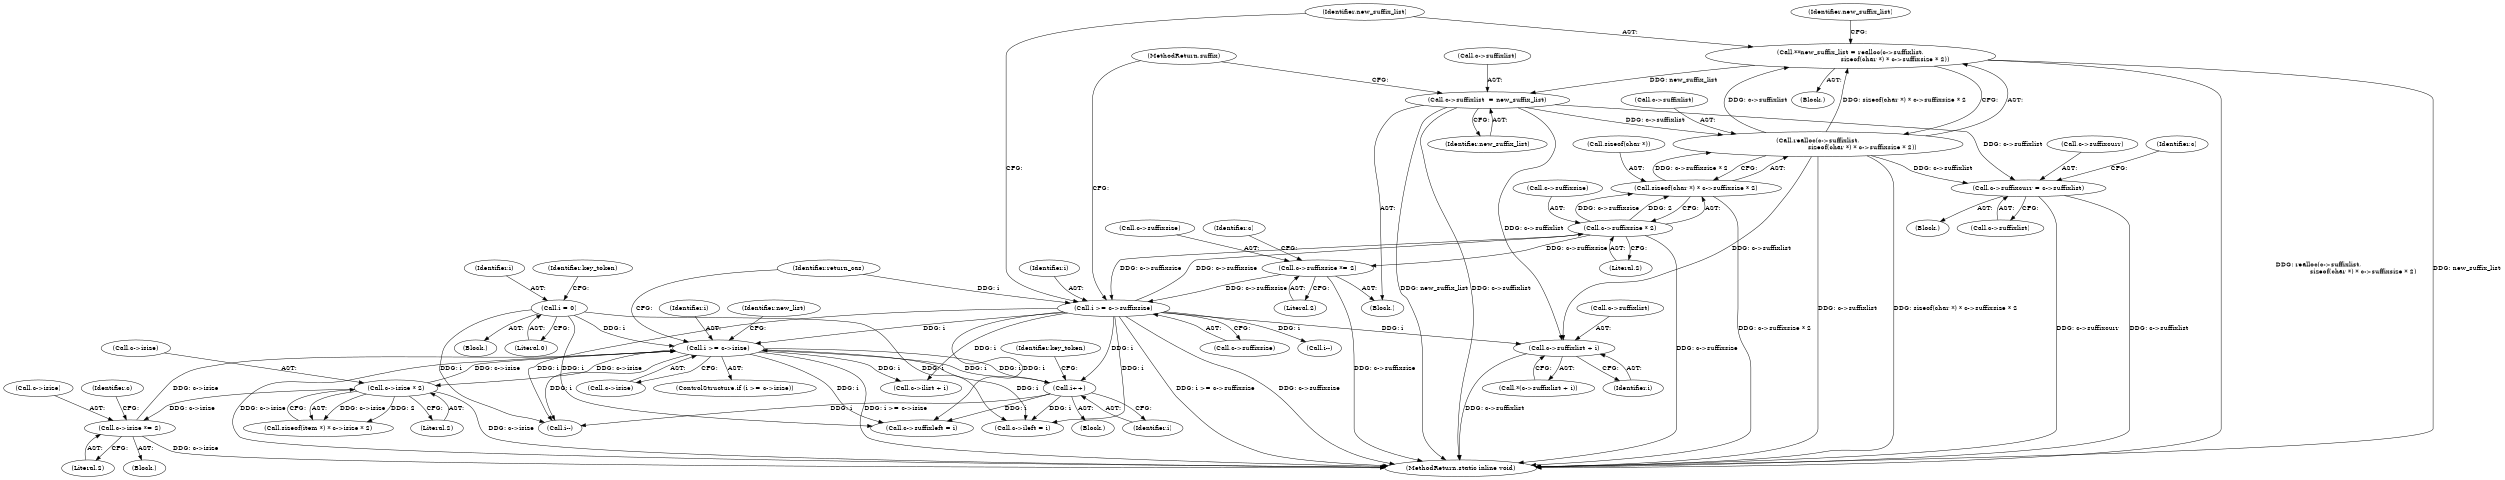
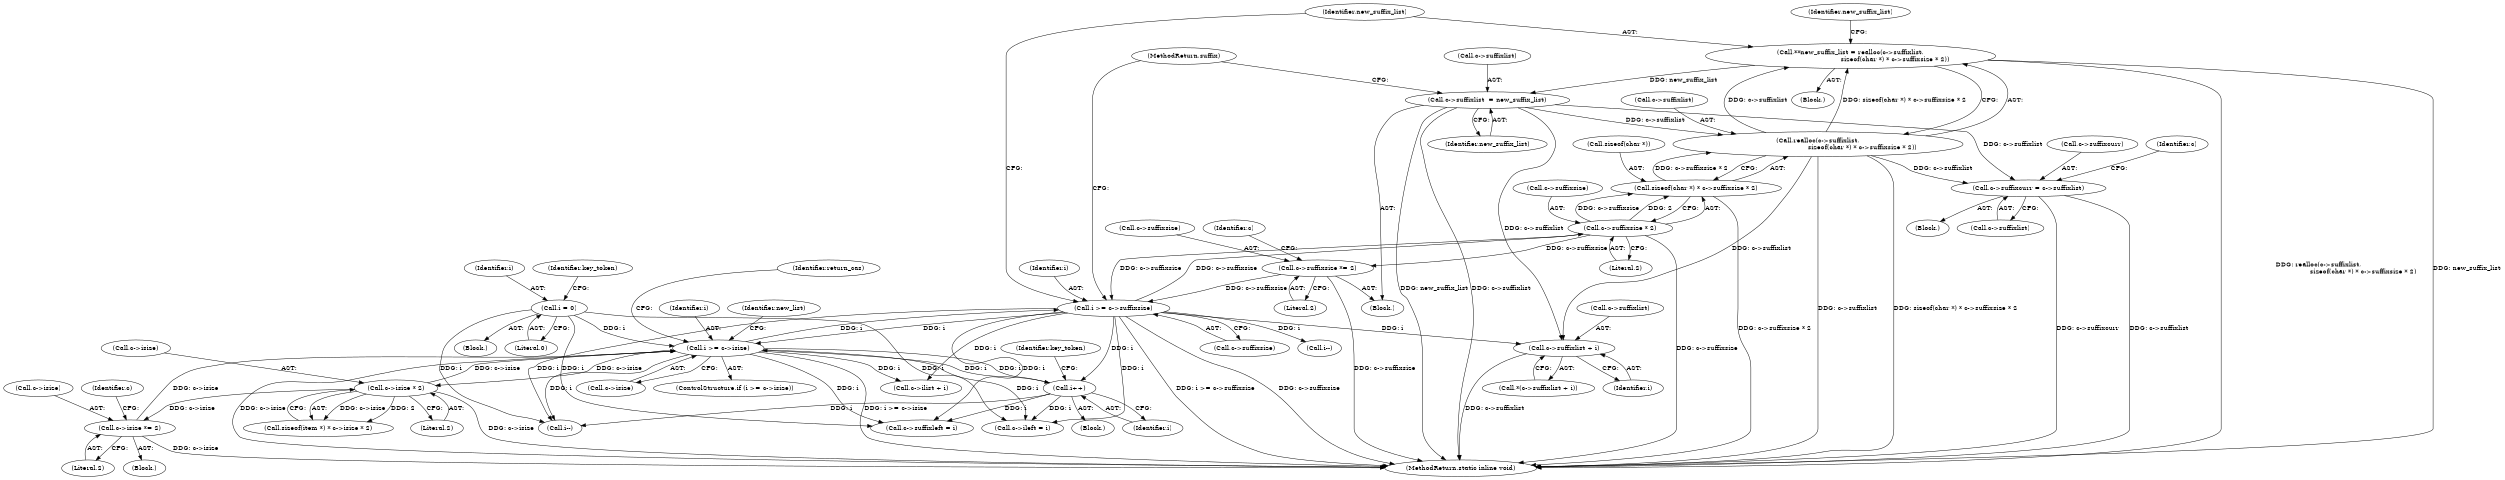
edge "(Identifier,return_cas)" -> "(Call,i >= c->suffixsize)": now "(Call,i >= c->isize)" -> "(Call,i >= c->suffixsize)"
